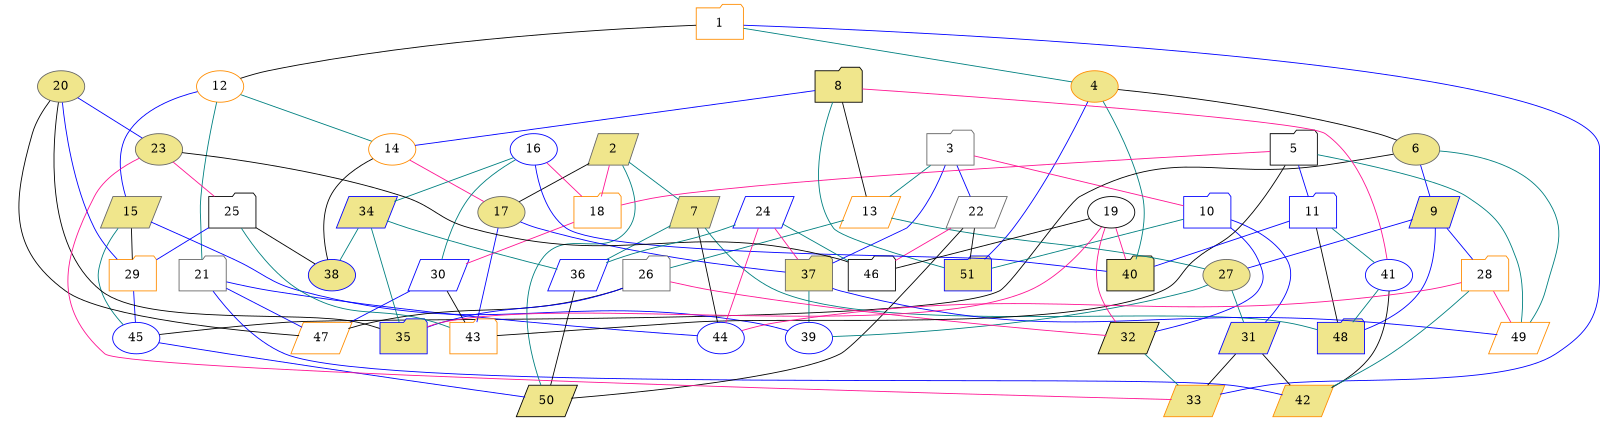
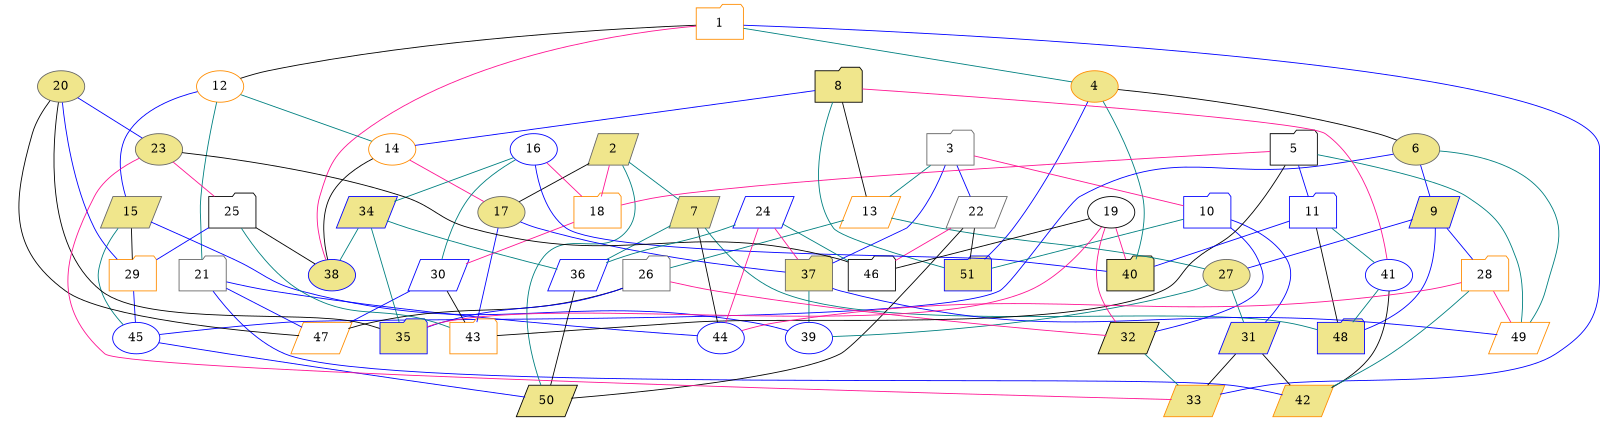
edge "1" -- "38": added
edge "6" -- "45": color black -> blue
